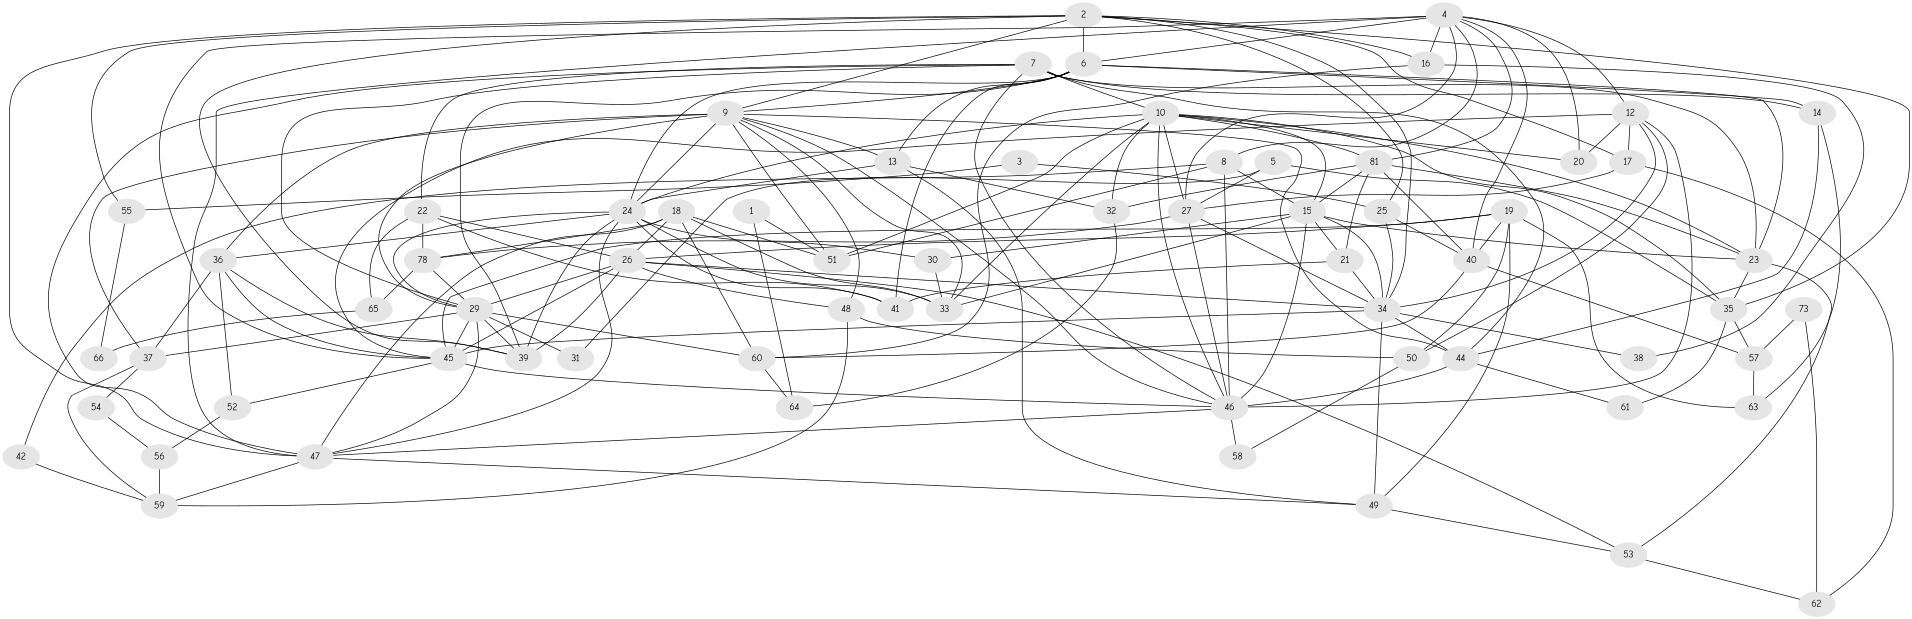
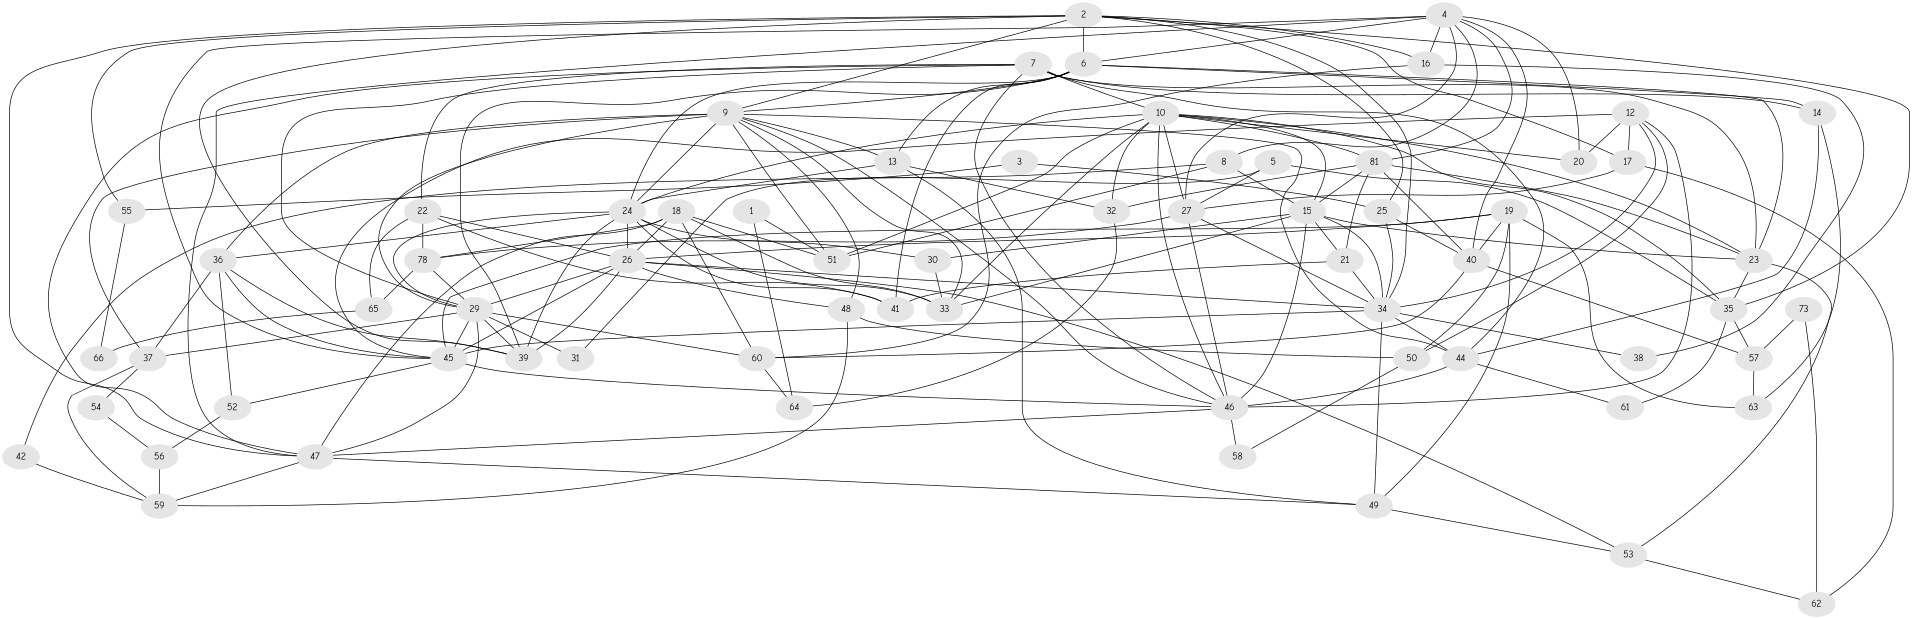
edge "4" -- "12": removed
edge "8" -- "46": removed
edge "24" -- "47": now "24" -- "26"
